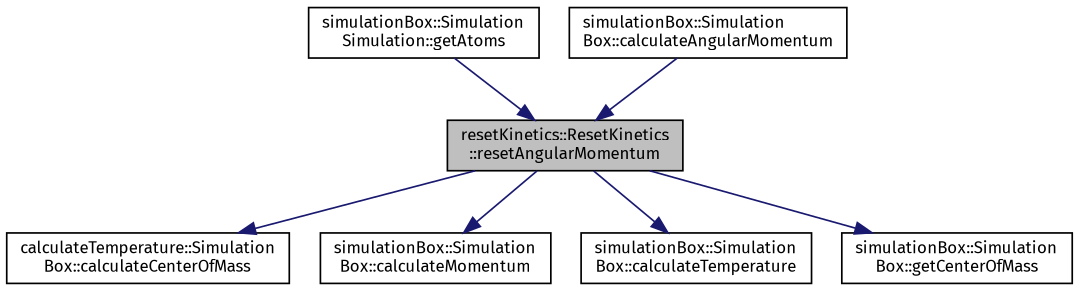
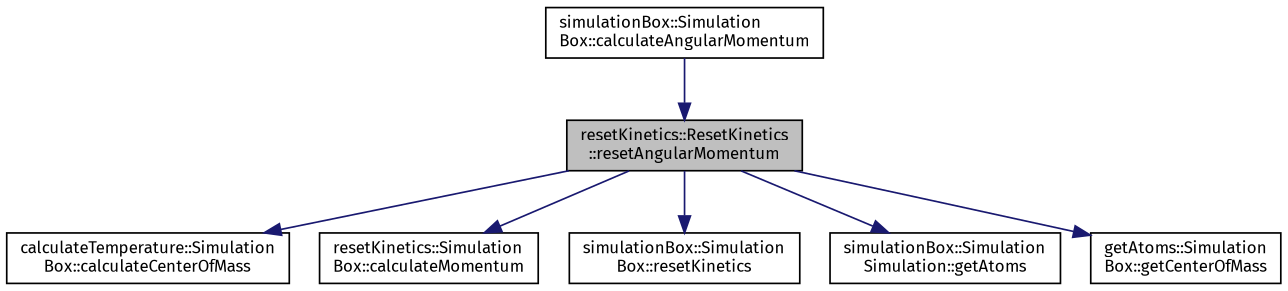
edge "simulationBox::Simulation Simulation::getAtoms" -> "resetKinetics::ResetKinetics ::resetAngularMomentum": reversed
node "simulationBox::Simulation Box::calculateMomentum": label "simulationBox::Simulation Box::calculateMomentum" -> "resetKinetics::Simulation Box::calculateMomentum"
node "simulationBox::Simulation Box::calculateTemperature": label "simulationBox::Simulation Box::calculateTemperature" -> "simulationBox::Simulation Box::resetKinetics"
node "simulationBox::Simulation Box::getCenterOfMass": label "simulationBox::Simulation Box::getCenterOfMass" -> "getAtoms::Simulation Box::getCenterOfMass"
